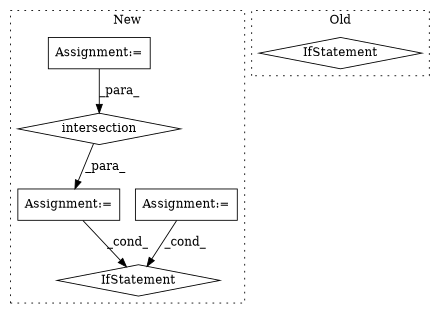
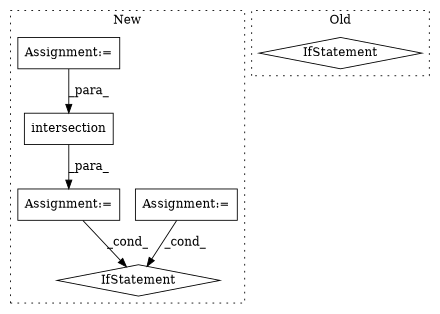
node "intersection": shape diamond -> box
